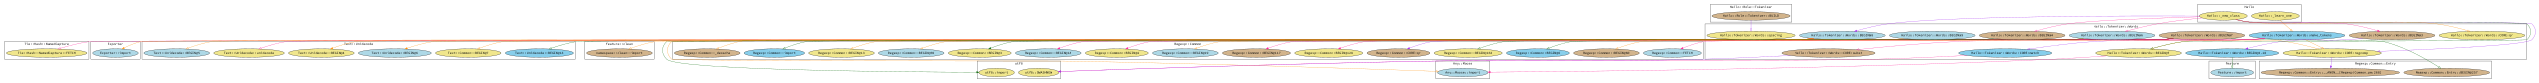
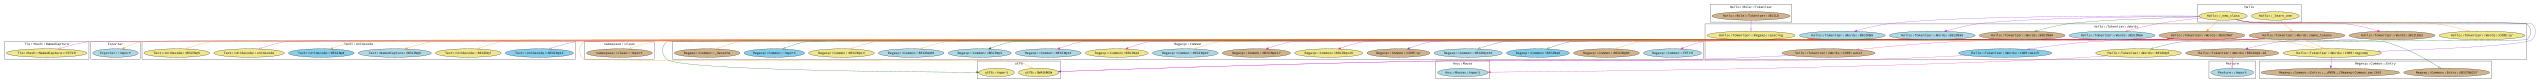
edge "Hailo::_new_class" -> "Hailo::Tokenizer::Words::BEGIN@9": added
edge "Hailo::_new_class" -> "Hailo::Tokenizer::Words::BEGIN@4": color deeppink -> darkgreen
edge "Hailo::_new_class" -> "Hailo::Tokenizer::Words::BEGIN@7": added
node "Hailo::Tokenizer::Words::spacing": label "Hailo::Tokenizer::Words::spacing" -> "Hailo::Tokenizer::Regexp::spacing"
node "Hailo::Tokenizer::Words::make_tokens": fillcolor skyblue -> tan
node "Hailo::Tokenizer::Words::BEGIN@3": label "Hailo::Tokenizer::Words::BEGIN@3" -> "Hailo::Tokenizer::Words::BUILD@3"
edge "Hailo::Tokenizer::Words::BEGIN@8" -> "Text::Unidecode::BEGIN@13": color darkgreen -> purple
edge "Hailo::Tokenizer::Words::BEGIN@6" -> "Regexp::Common::import": now "Hailo::Tokenizer::Words::BEGIN@7" -> "Regexp::Common::import"
edge "Hailo::Tokenizer::Words::make_tokens" -> "Hailo::Tokenizer::Words::BEGIN@5": now "Hailo::Tokenizer::Words::make_tokens" -> "utf8::SWASHNEW"
cluster "feature::clean": label "feature::clean" -> "namespace::clean"
node "Text::Unidecode::BEGIN@5": fillcolor lightblue -> khaki
node "Text::Unidecode::BEGIN@4": fillcolor khaki -> skyblue
node "Text::Unidecode::BEGIN@6": label "Text::Unidecode::BEGIN@6" -> "Text::NamedCapture::BEGIN@6"
node "Text::Common::BEGIN@7": label "Text::Common::BEGIN@7" -> "Text::Unidecode::BEGIN@7"
node "Regexp::Common::BEGIN@3": fillcolor khaki -> lightblue
node "Regexp::Common::BEGIN@163": fillcolor khaki -> lightblue
node "Hailo::Tokenizer::Words::BEGIN@3.18": fillcolor skyblue -> tan
edge "Hailo::Tokenizer::Words::BEGIN@6" -> "Any::Moose::import": removed
edge "Hailo::Tokenizer::Words::BEGIN@3.18" -> "feature::import": color darkgreen -> deeppink
